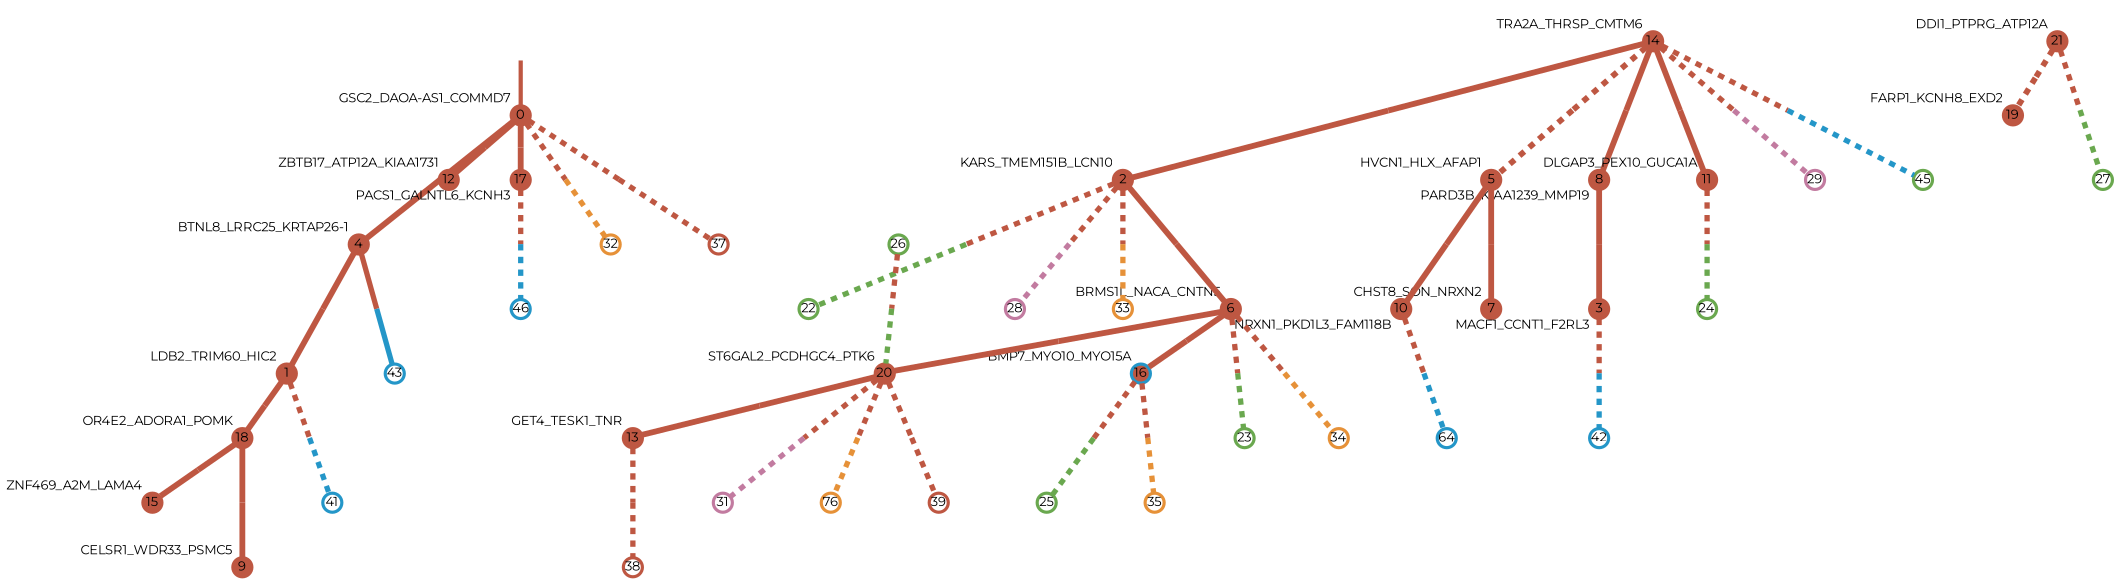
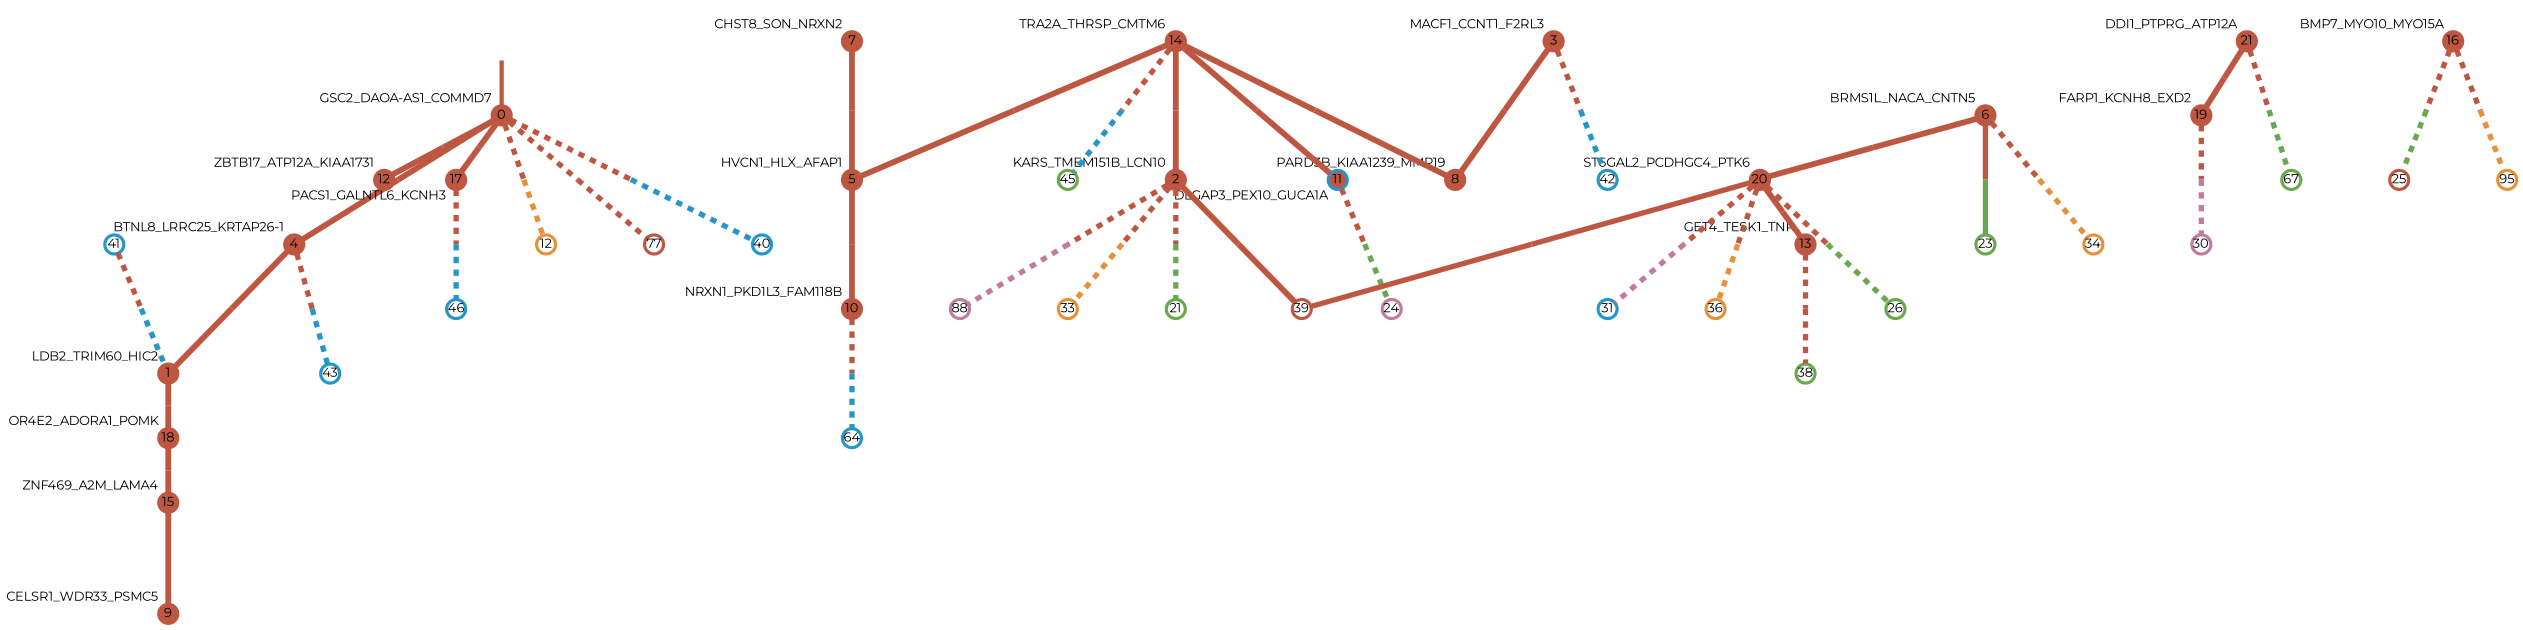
edge "21 DDI1_PTPRG_ATP12A" -> "19 FARP1_KCNH8_EXD2": style dashed -> solid
edge "14 TRA2A_THRSP_CMTM6" -> "5 HVCN1_HLX_AFAP1": style dashed -> solid
node "11 DLGAP3_PEX10_GUCA1A": color #be5742ff -> #2496c8ff
node "29": removed
node "27": label "27" -> "67"
node "32": label "32" -> "12"
node "37": label "37" -> "77"
node "40": added
edge "2 KARS_TMEM151B_LCN10" -> "6 BRMS1L_NACA_CNTN5": now "2 KARS_TMEM151B_LCN10" -> "39"
edge "5 HVCN1_HLX_AFAP1" -> "7 CHST8_SON_NRXN2": reversed
edge "8 PARD3B_KIAA1239_MMP19" -> "3 MACF1_CCNT1_F2RL3": reversed
node "30": added
edge "4 BTNL8_LRRC25_KRTAP26-1" -> "43": style solid -> dashed
node "22": label "22" -> "21"
edge "26" -> "20 ST6GAL2_PCDHGC4_PTK6": reversed
node "28": label "28" -> "88"
node "24": color #6aa84fff -> #c27ba0ff
edge "6 BRMS1L_NACA_CNTN5" -> "16 BMP7_MYO10_MYO15A": removed
edge "6 BRMS1L_NACA_CNTN5" -> "23": style dashed -> solid
node "16 BMP7_MYO10_MYO15A": color #2496c8ff -> #be5742ff
edge "1 LDB2_TRIM60_HIC2" -> "41": reversed
edge "20 ST6GAL2_PCDHGC4_PTK6" -> "39": style dashed -> solid
edge "18 OR4E2_ADORA1_POMK" -> "9 CELSR1_WDR33_PSMC5": now "15 ZNF469_A2M_LAMA4" -> "9 CELSR1_WDR33_PSMC5"
node "31": color #c27ba0ff -> #2496c8ff
node "76": label "76" -> "36"
node "25": color #6aa84fff -> #be5742ff
node "35": label "35" -> "95"
node "38": color #be5742ff -> #6aa84fff
